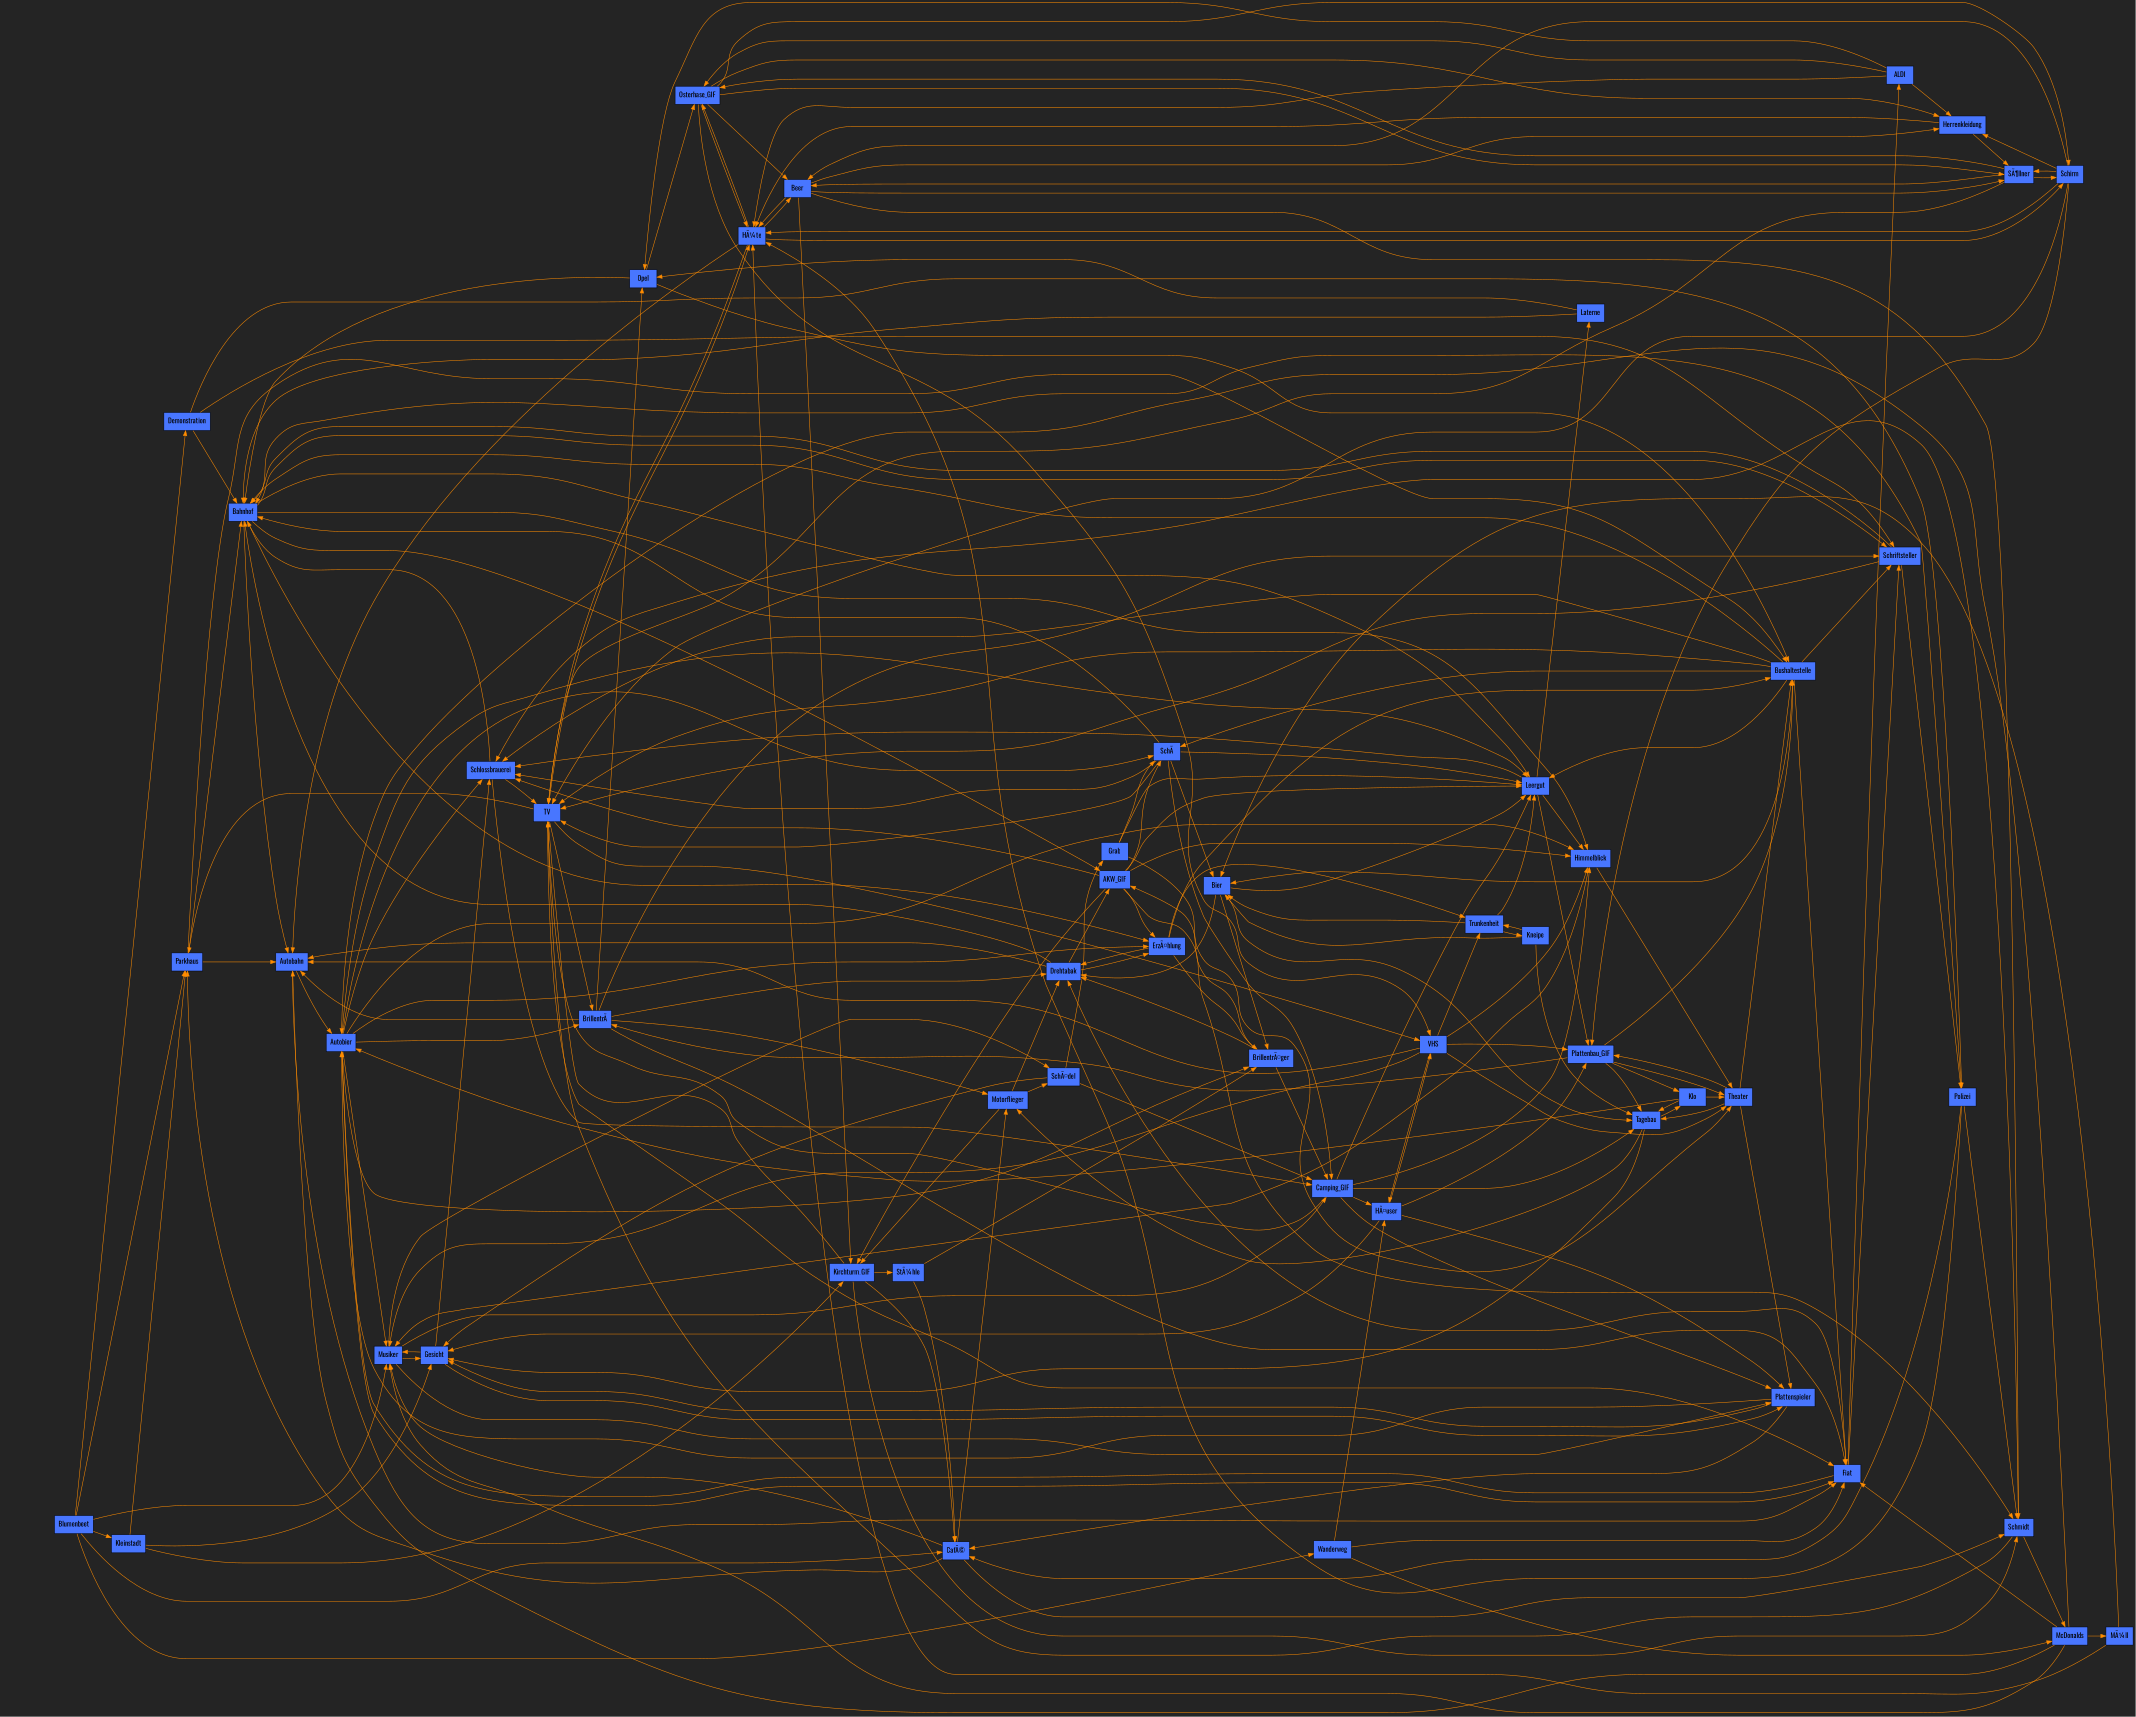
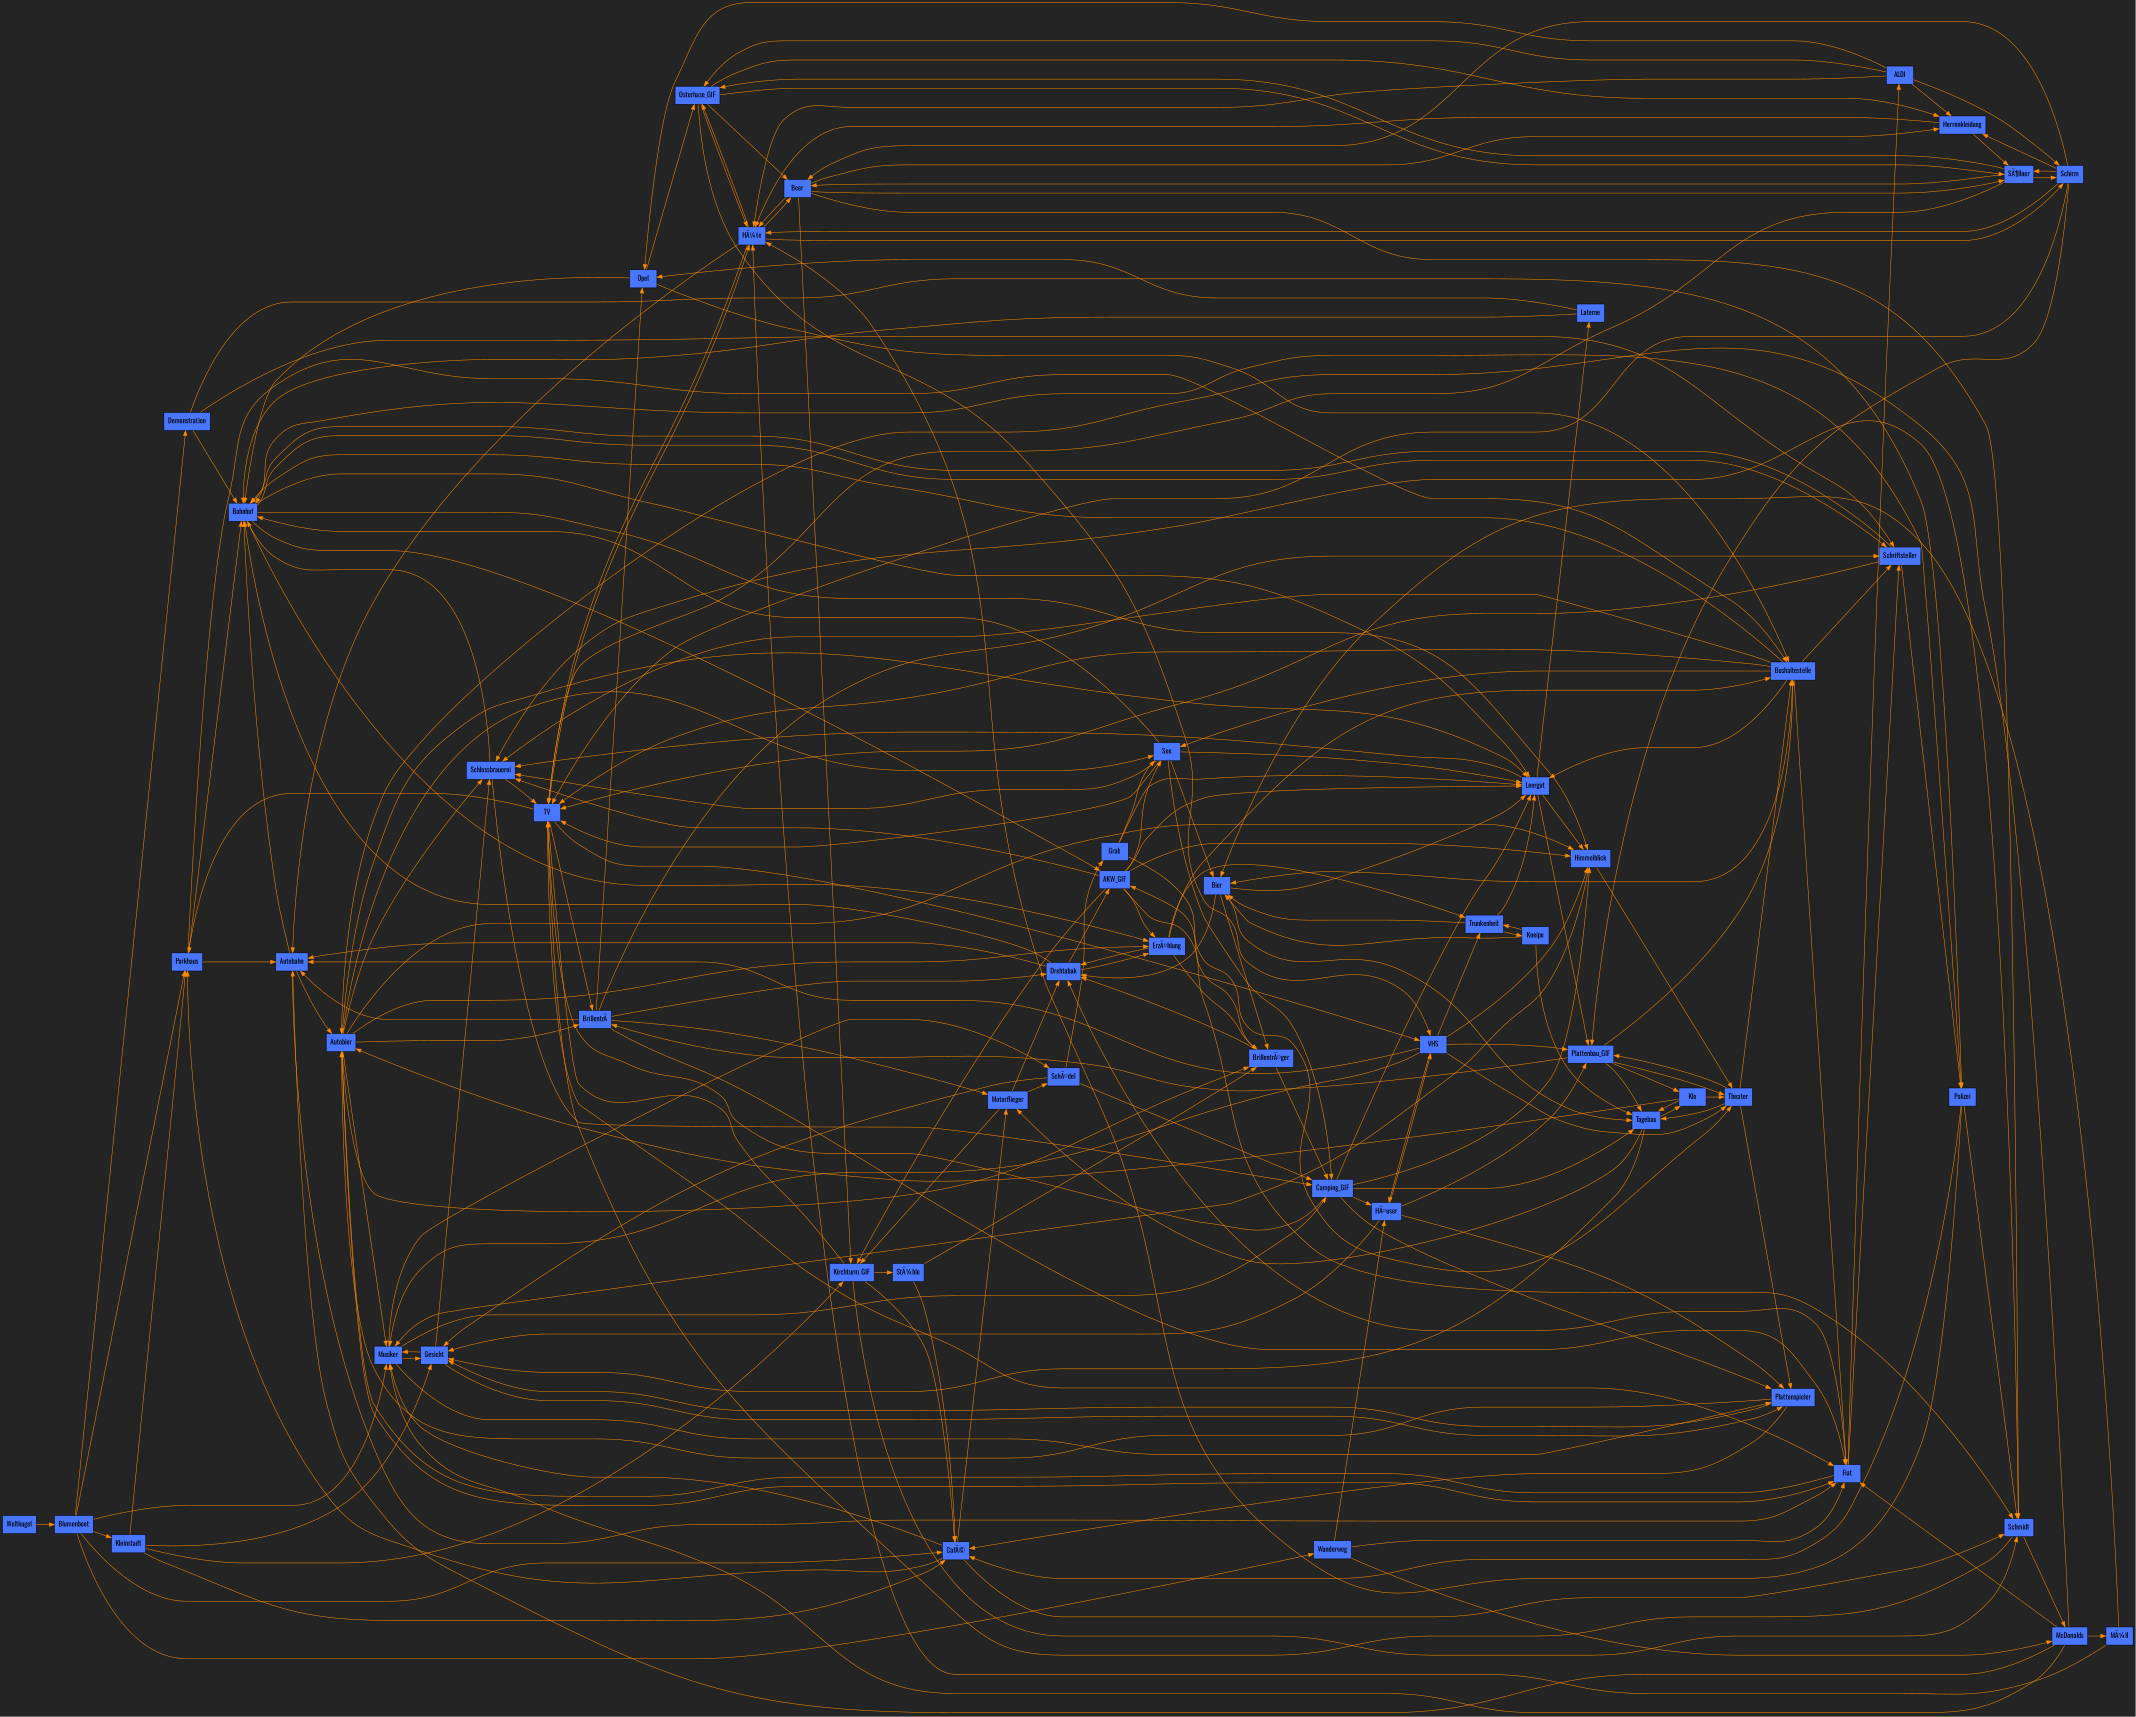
edge "Osterhase_GIF" -> "Schirm": now "ALDI" -> "Schirm"
edge "Bahnhof" -> "Autobahn": reversed
node "SchÃ": label "SchÃ" -> "See"
node "Weltkugel": added
edge "Kleinstadt" -> "CafÃ©": added
